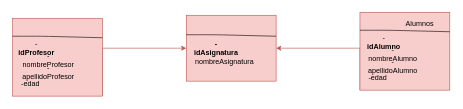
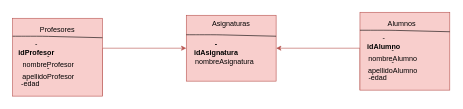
node "Asignaturas": added
node "Alumnos": moved (420, 24) -> (402, 24)
node "Profesores": added
